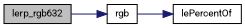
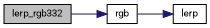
node "lerp_rgb632": label "lerp_rgb632" -> "lerp_rgb332"
node "lePercentOf": label "lePercentOf" -> "lerp"
